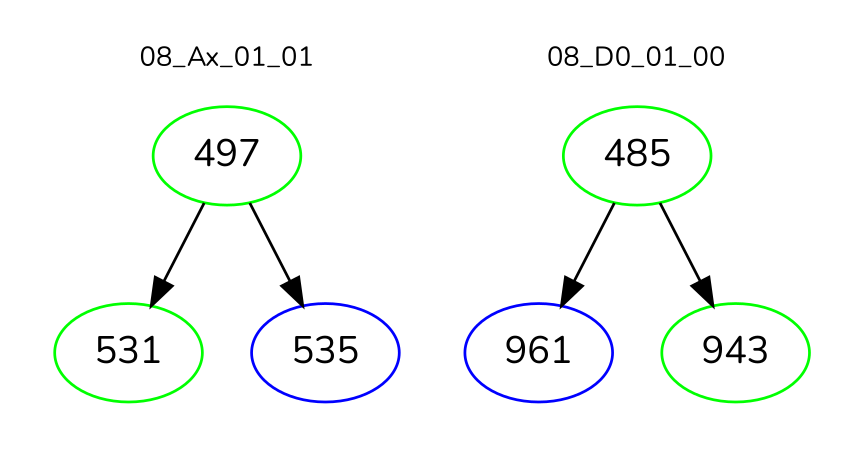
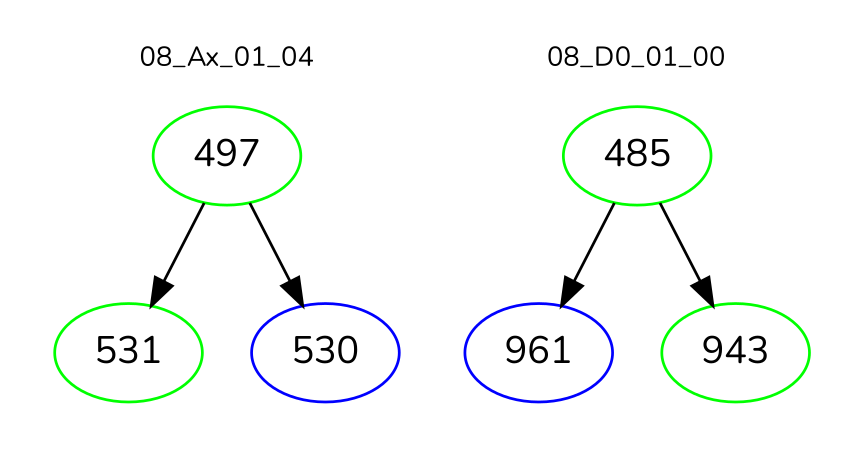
cluster "08_Ax_01_01": label "08_Ax_01_01" -> "08_Ax_01_04"
node "535": label "535" -> "530"
